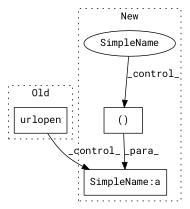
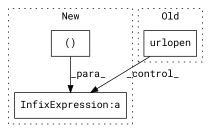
node "SimpleName": removed
node "SimpleName:a": label "SimpleName:a" -> "InfixExpression:a"
